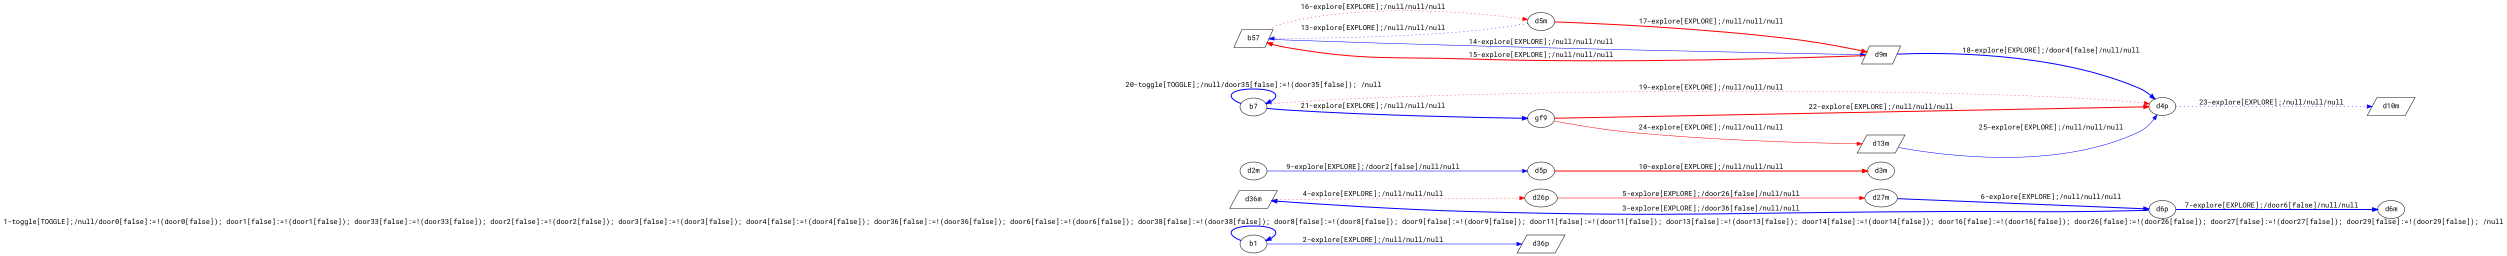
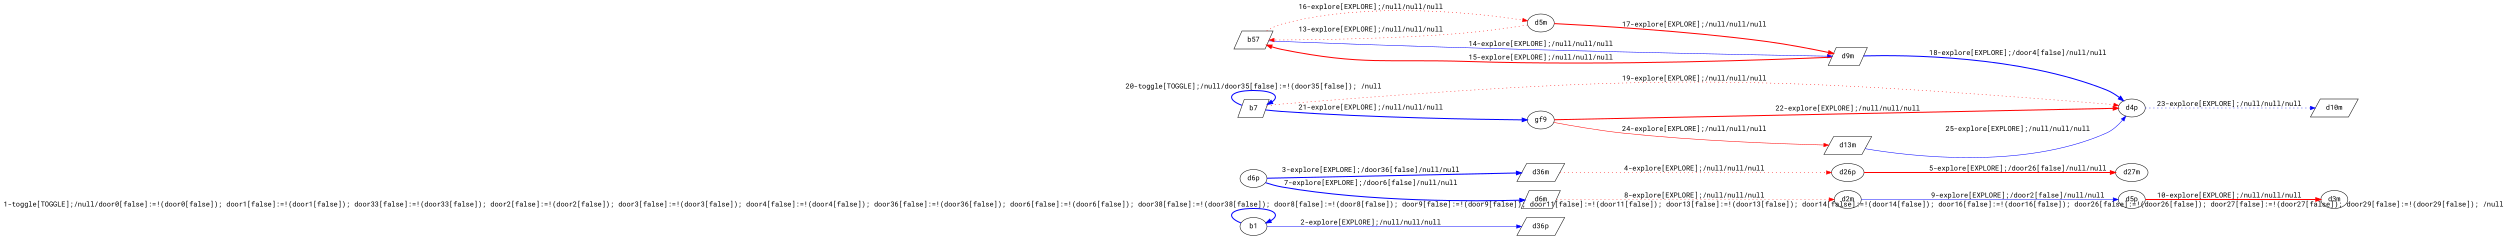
edge "d5m" -> "b57": color blue -> red
node "b7": shape ellipse -> parallelogram
edge "d26p" -> "d27m": style solid -> bold
edge "d6m" -> "d2m": added, label "8-explore[EXPLORE];/null/null/null"
edge "d27m" -> "d6p": removed, label "6-explore[EXPLORE];/null/null/null"
node "d6m": shape ellipse -> parallelogram
